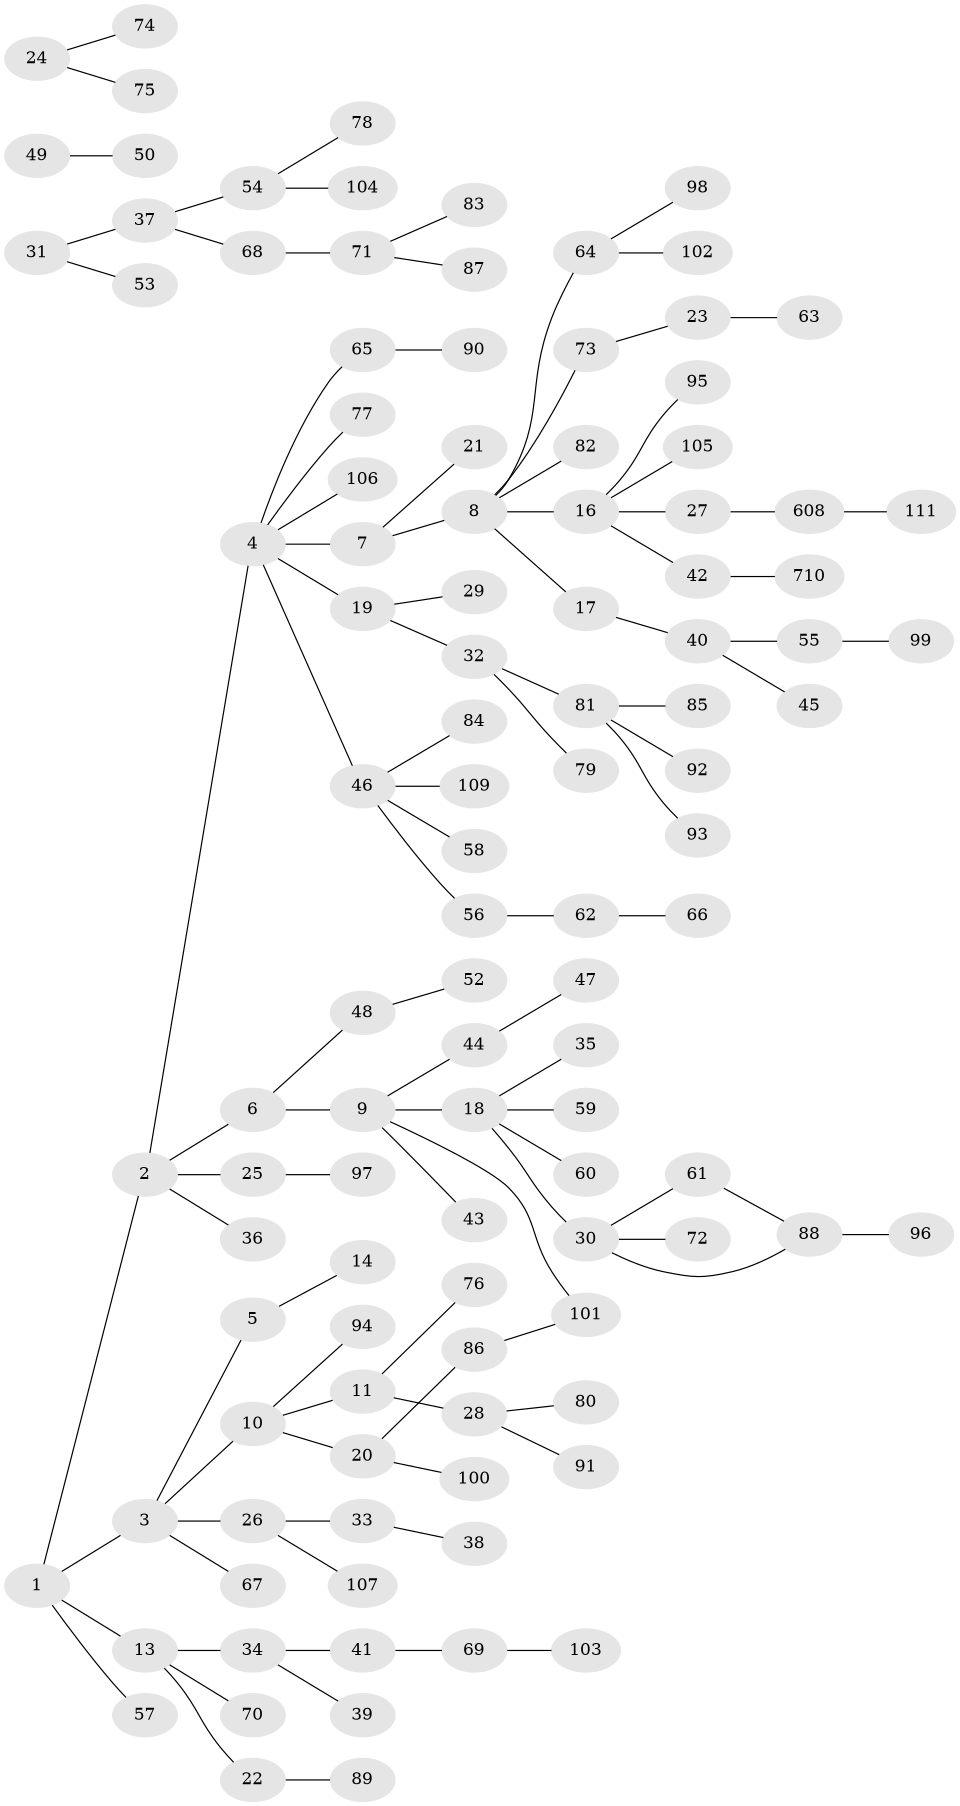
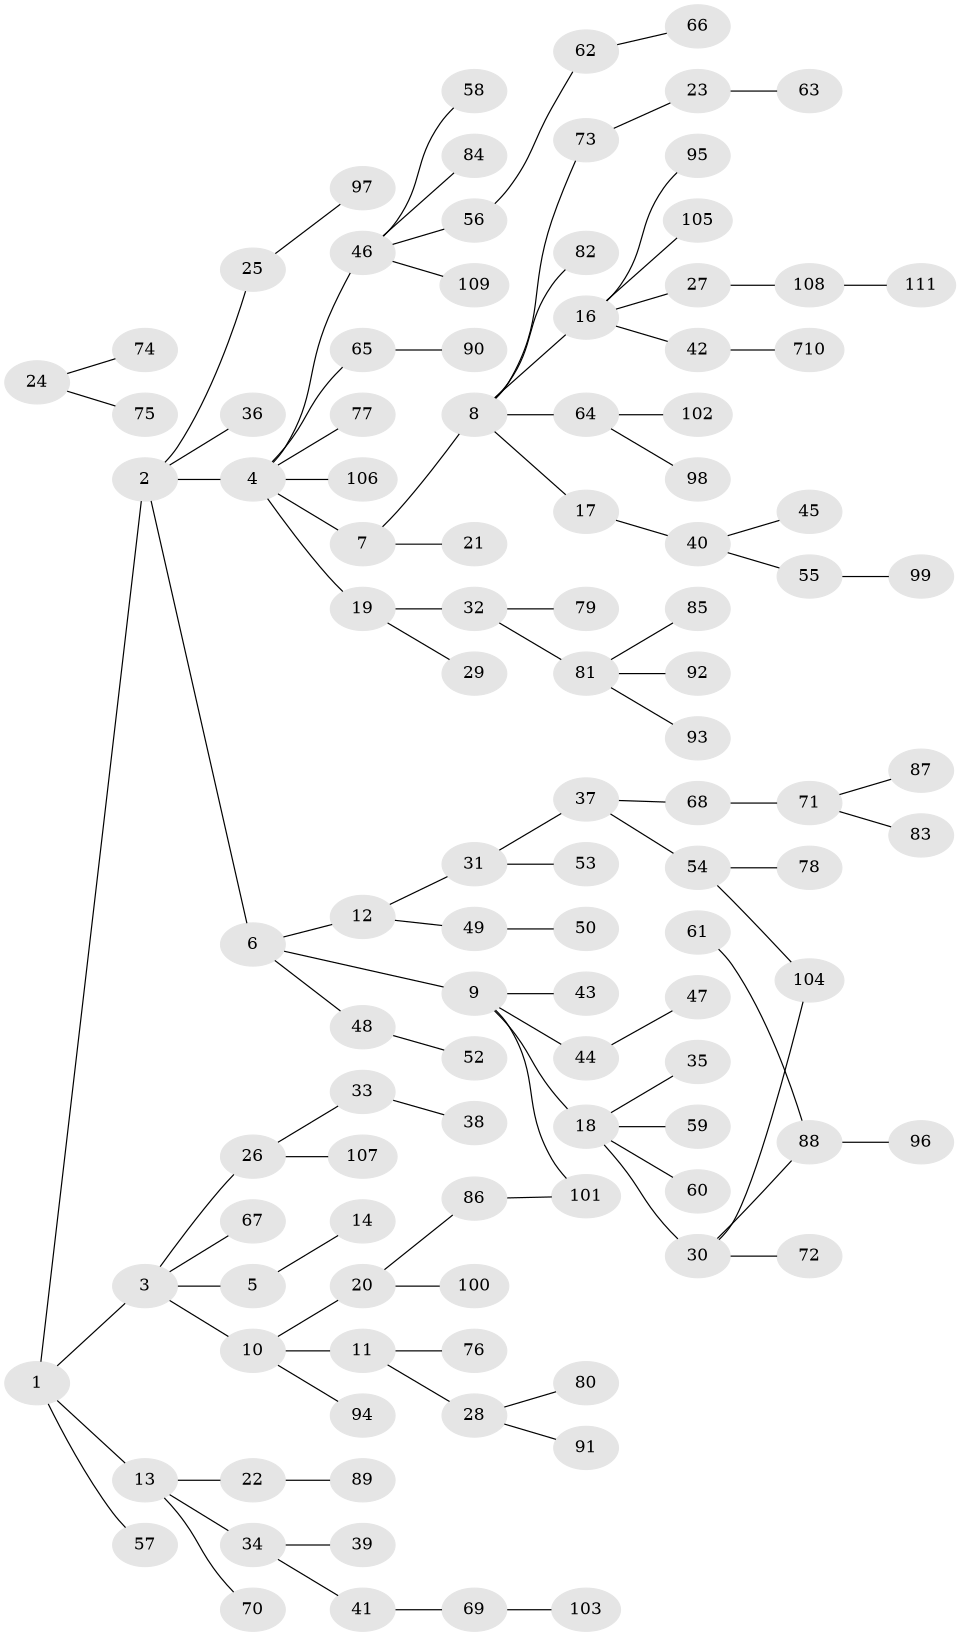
node "608": label "608" -> "108"
node "12": added
edge "61" -- "30": now "104" -- "30"
